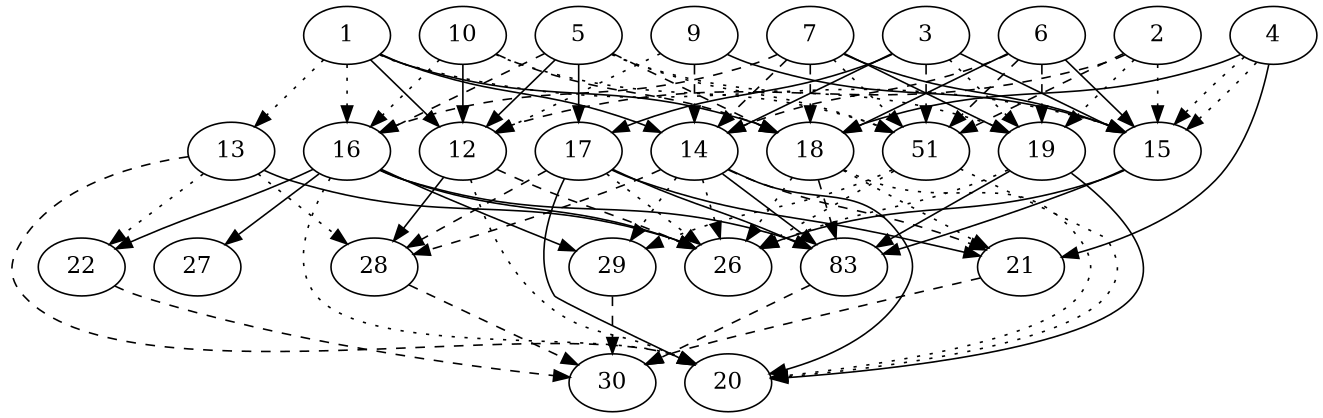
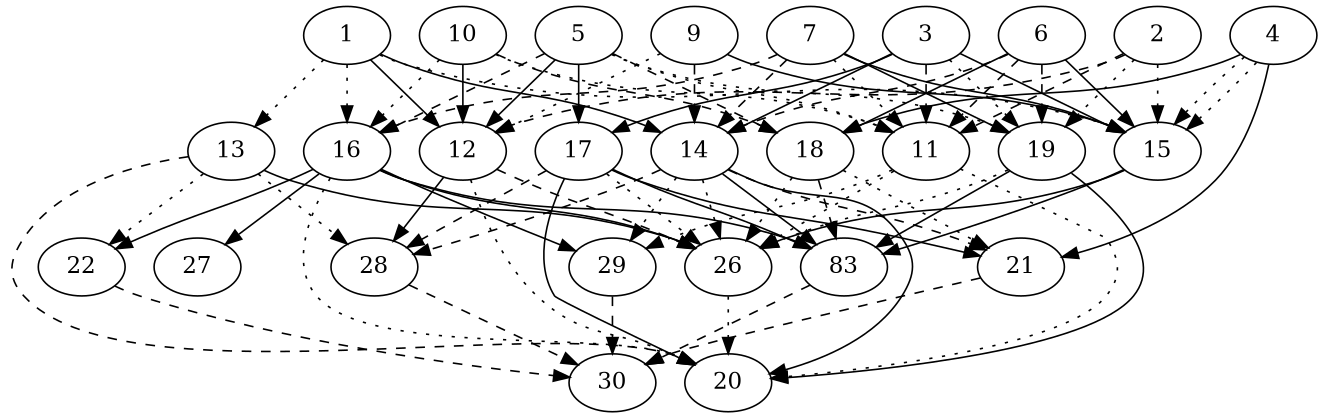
edge "7" -> "18": removed
edge "1" -> "18": removed
node "51": label "51" -> "11"
edge "18" -> "20": now "26" -> "20"
